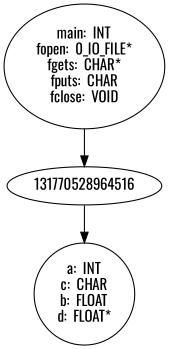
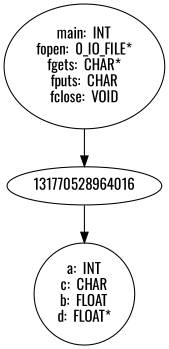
node "131770528964516": label "131770528964516" -> "131770528964016"
